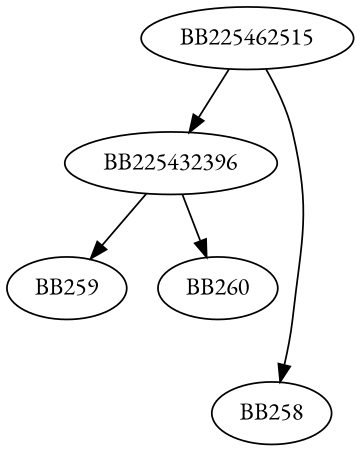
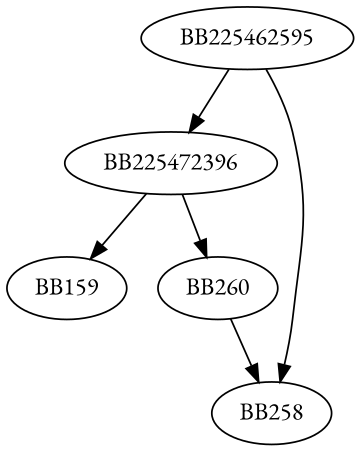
node "BB225462515": label "BB225462515" -> "BB225462595"
node "BB225432396": label "BB225432396" -> "BB225472396"
node "BB259": label "BB259" -> "BB159"
edge "BB260" -> "BB258": added
